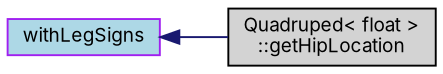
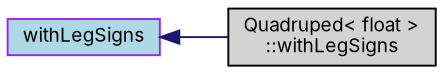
node "Quadruped< float > ::getHipLocation": label "Quadruped< float > ::getHipLocation" -> "Quadruped< float > ::withLegSigns"
